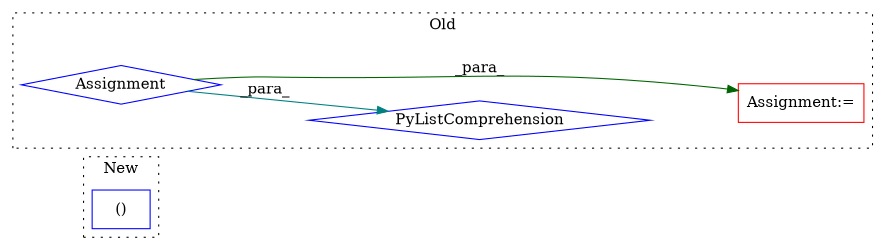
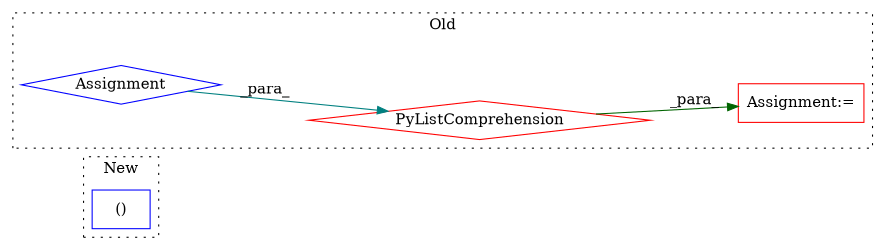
edge "Assignment" -> "Assignment:=": now "PyListComprehension" -> "Assignment:="
node "PyListComprehension": color blue -> red
